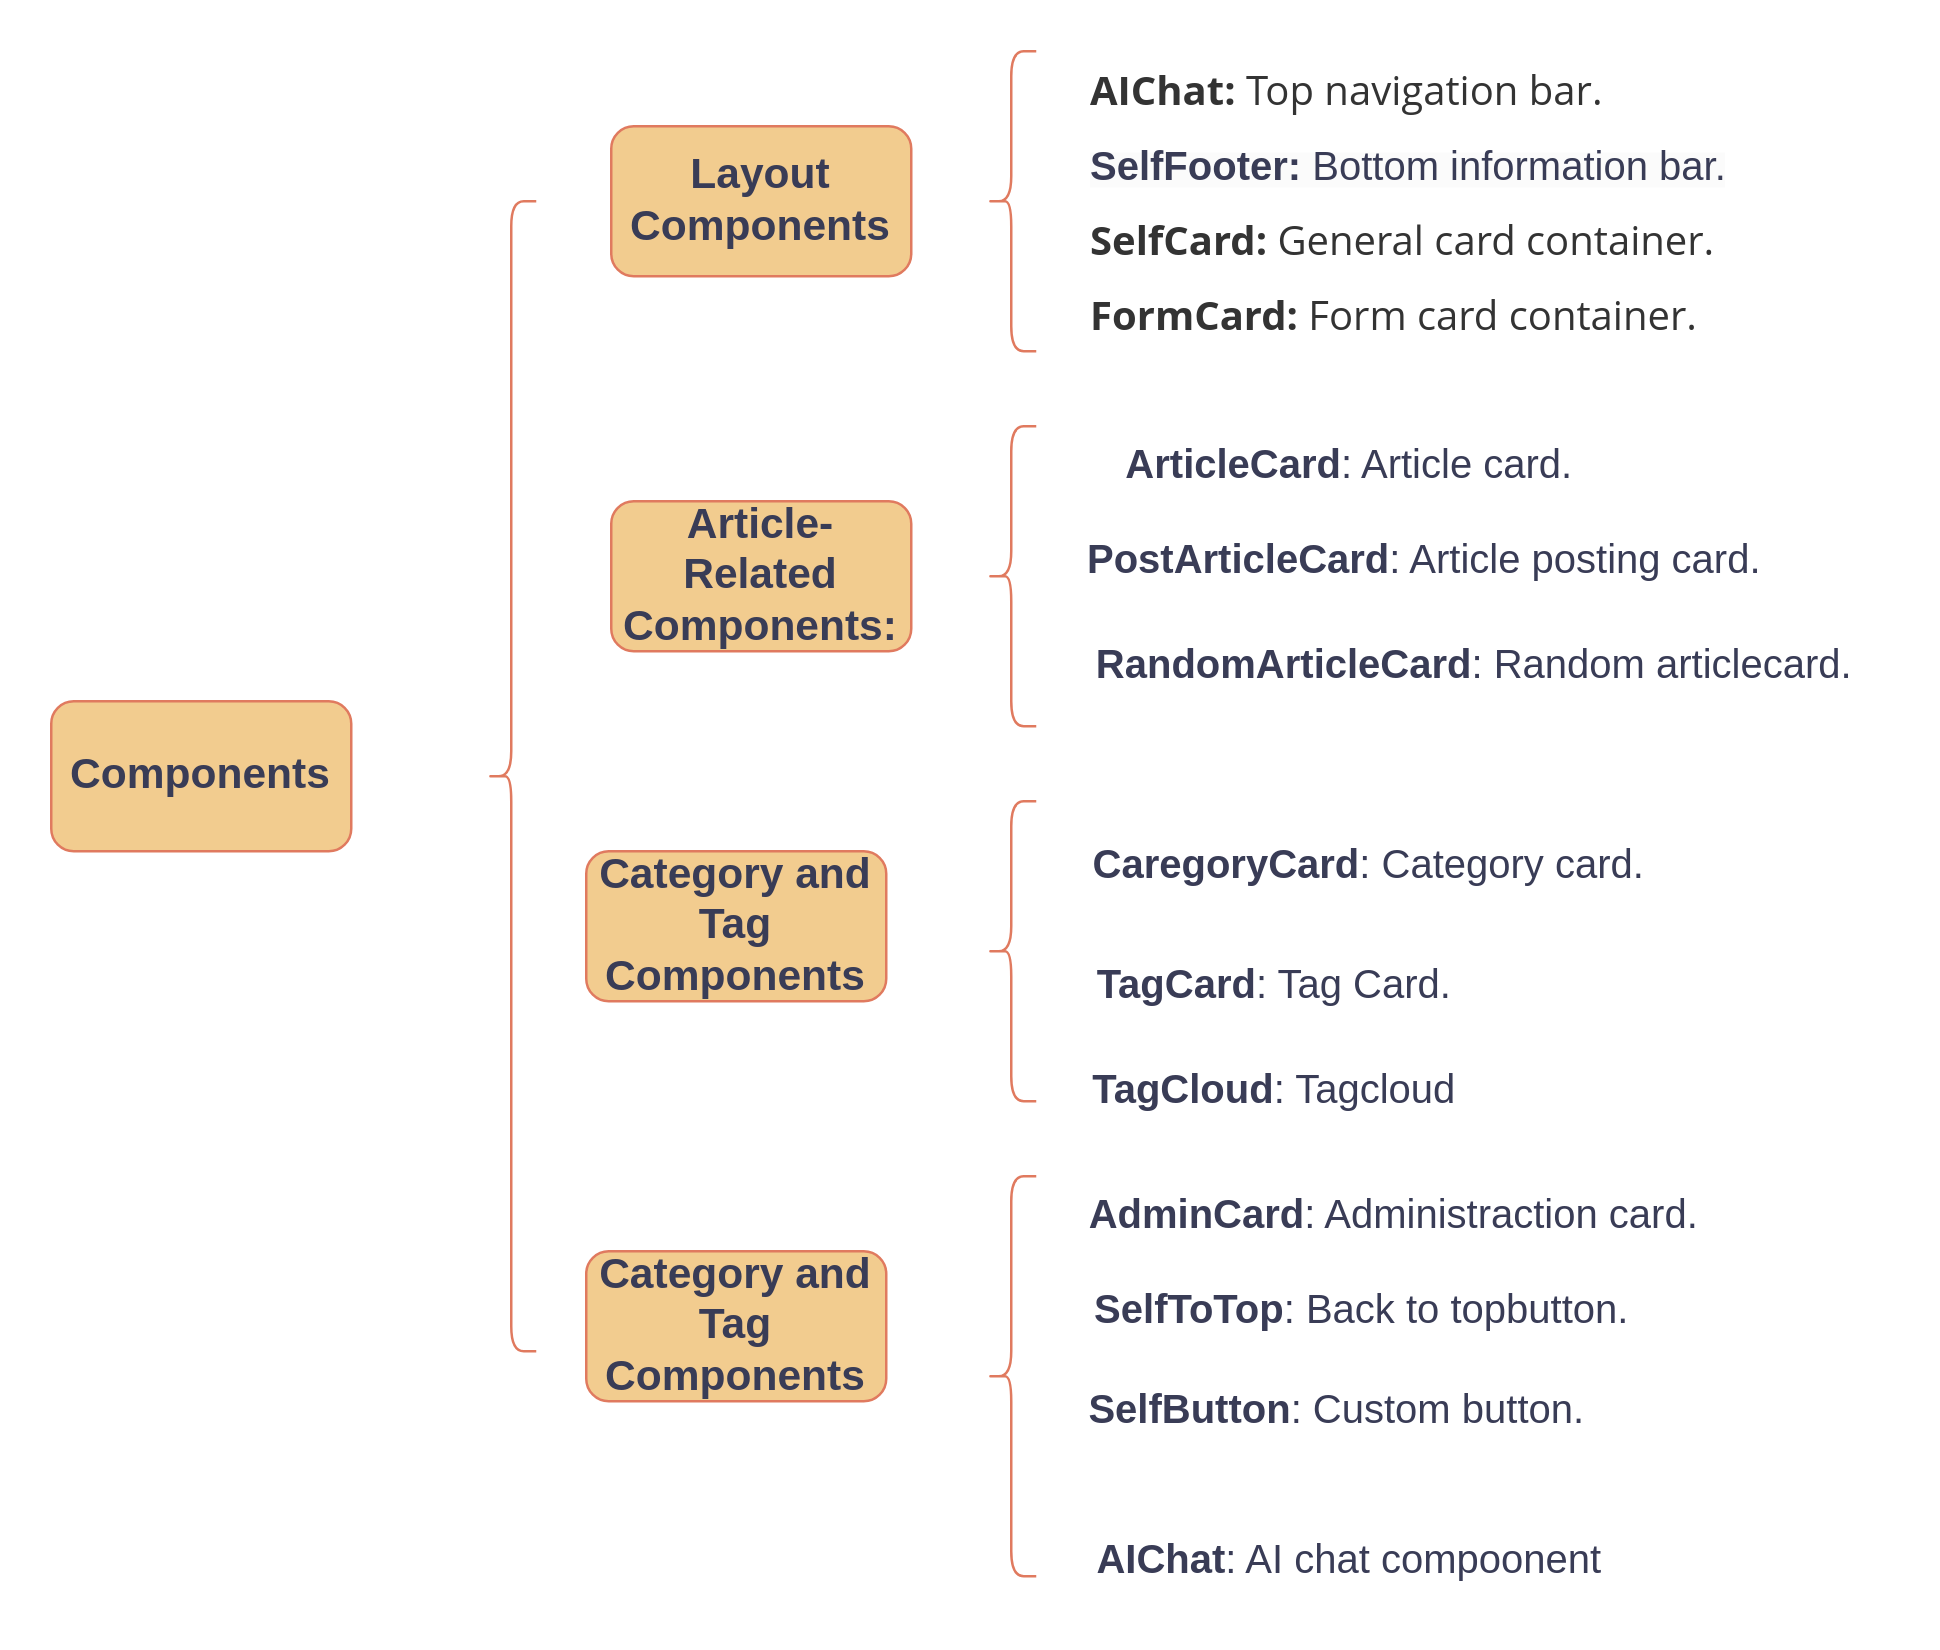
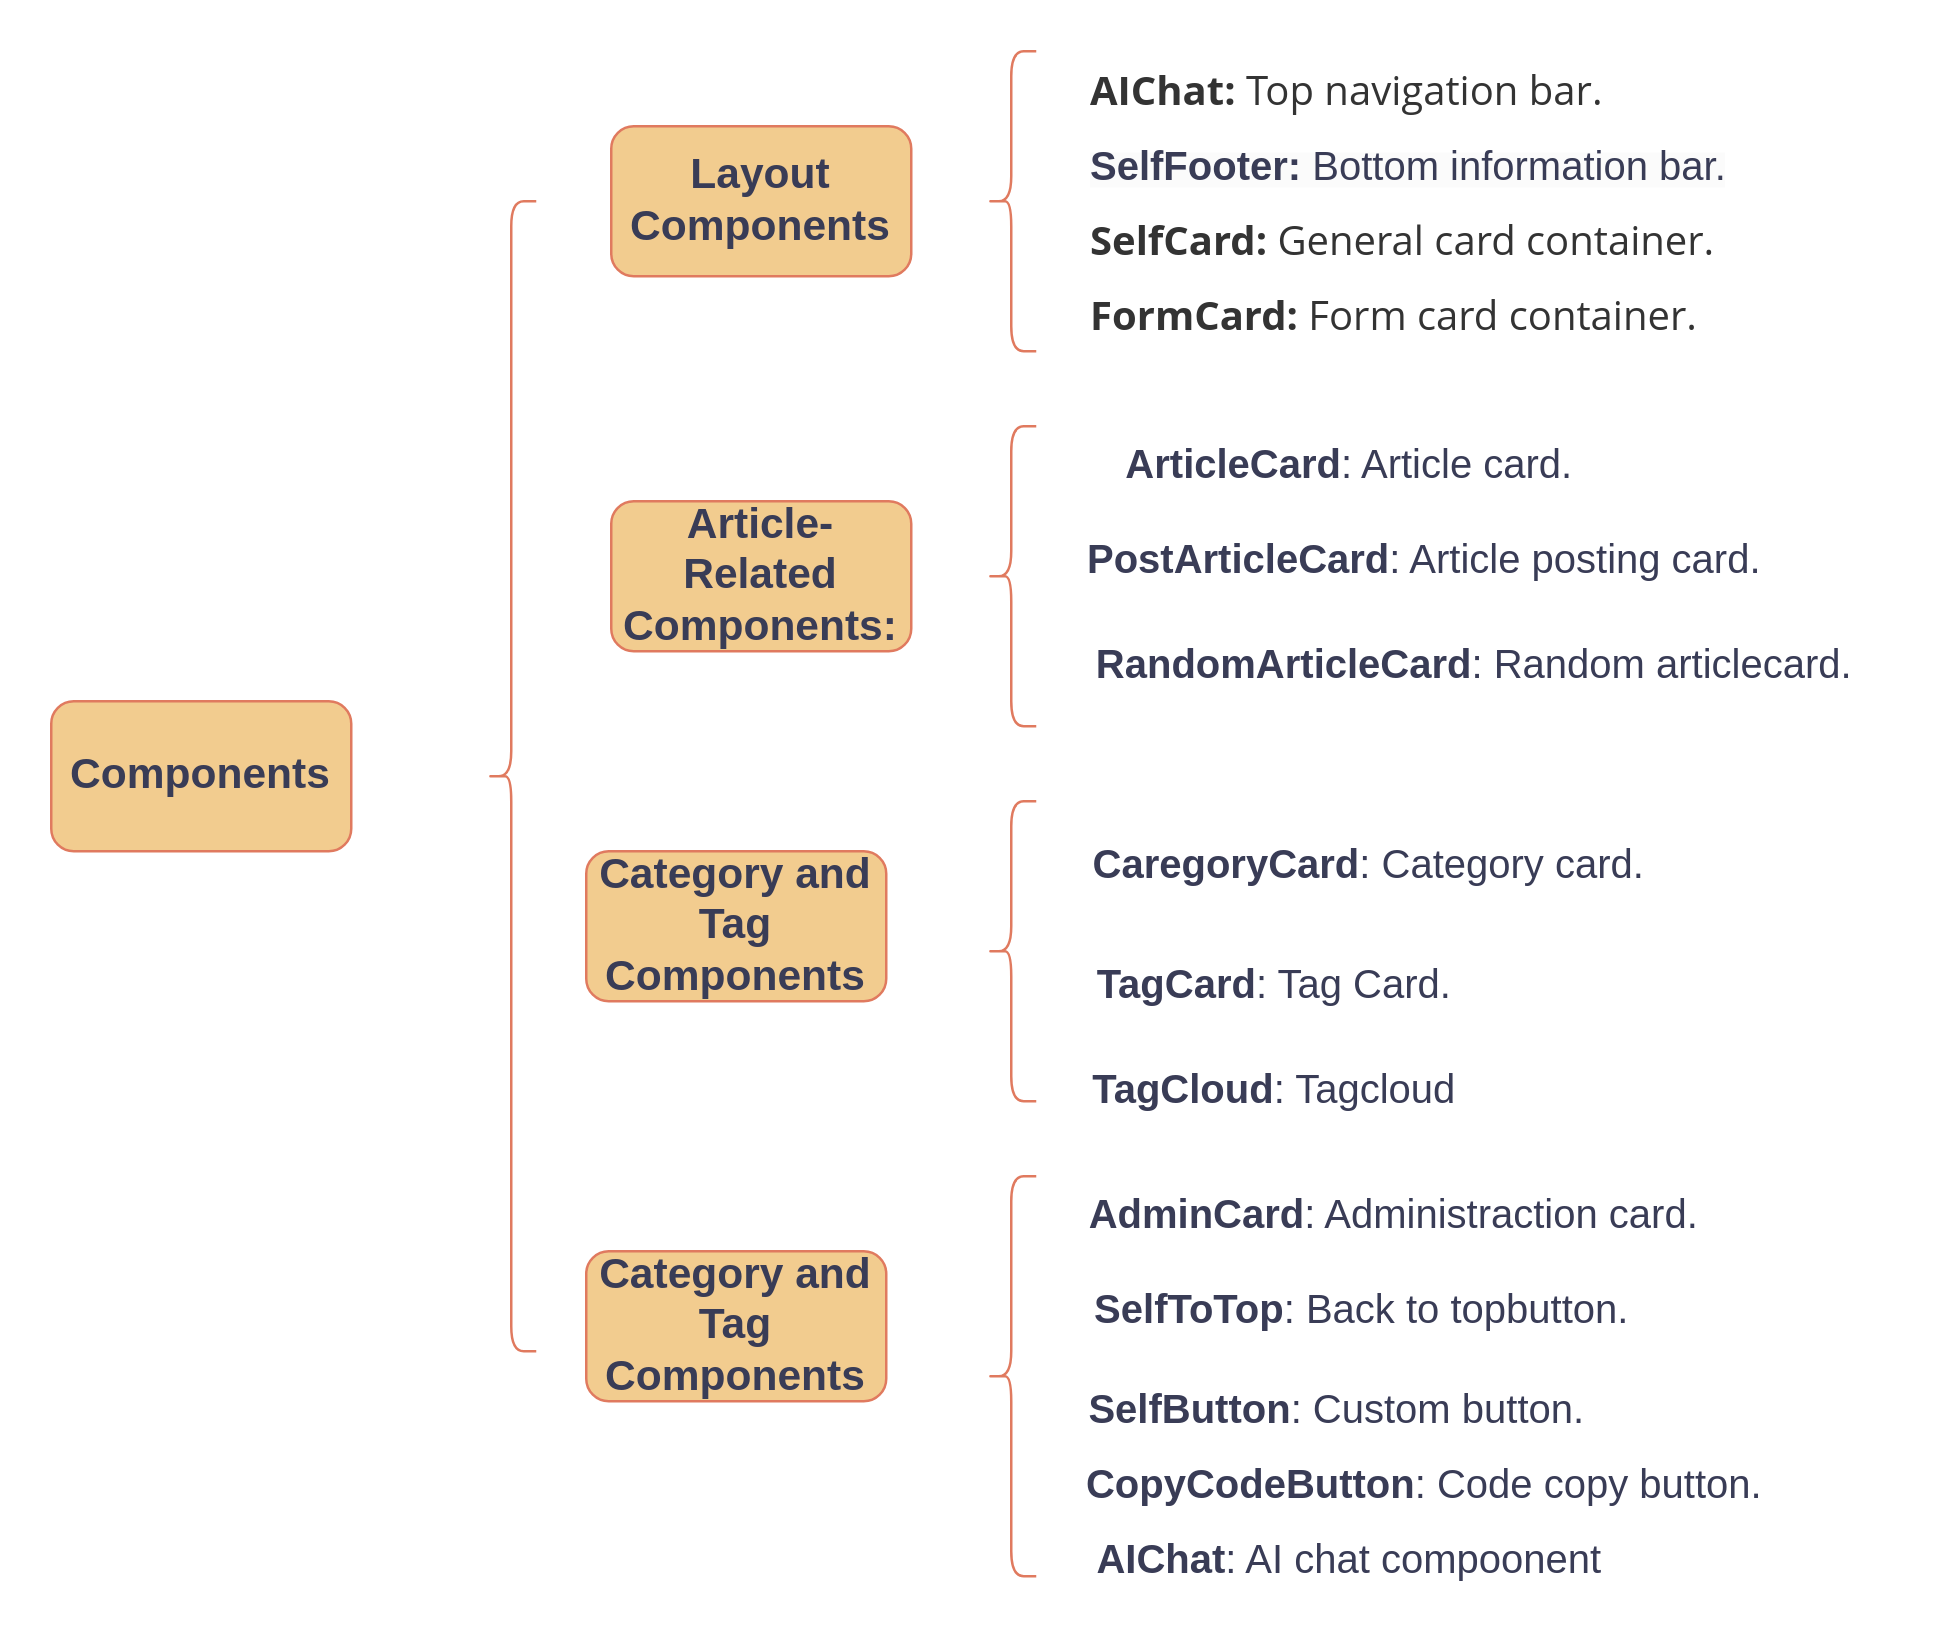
node "CopyCodeButton: Code copy button.": added
